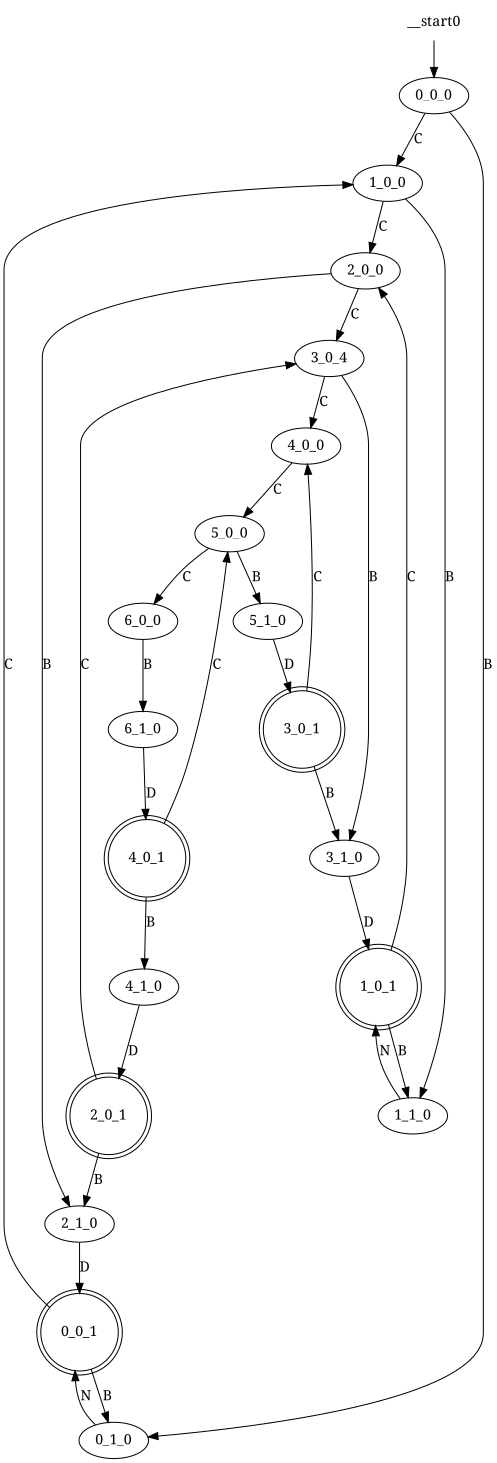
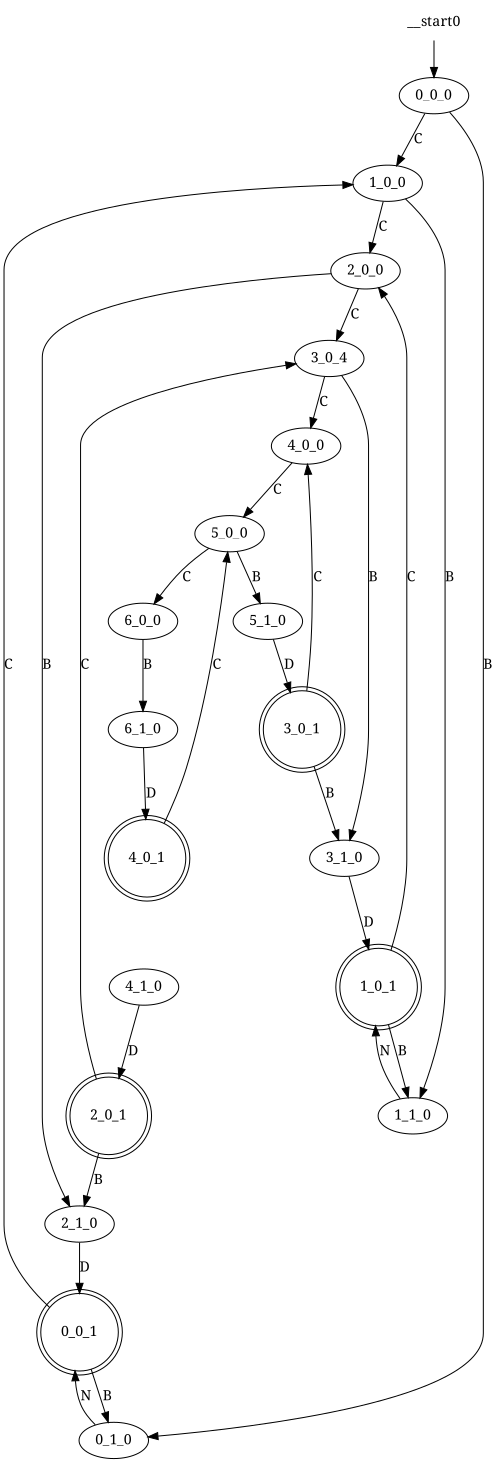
edge "4_0_1" -> "4_1_0": removed, label "B"
